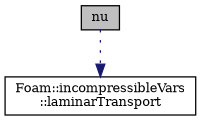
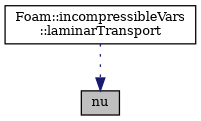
edge "nu" -> "Foam::incompressibleVars ::laminarTransport": reversed
